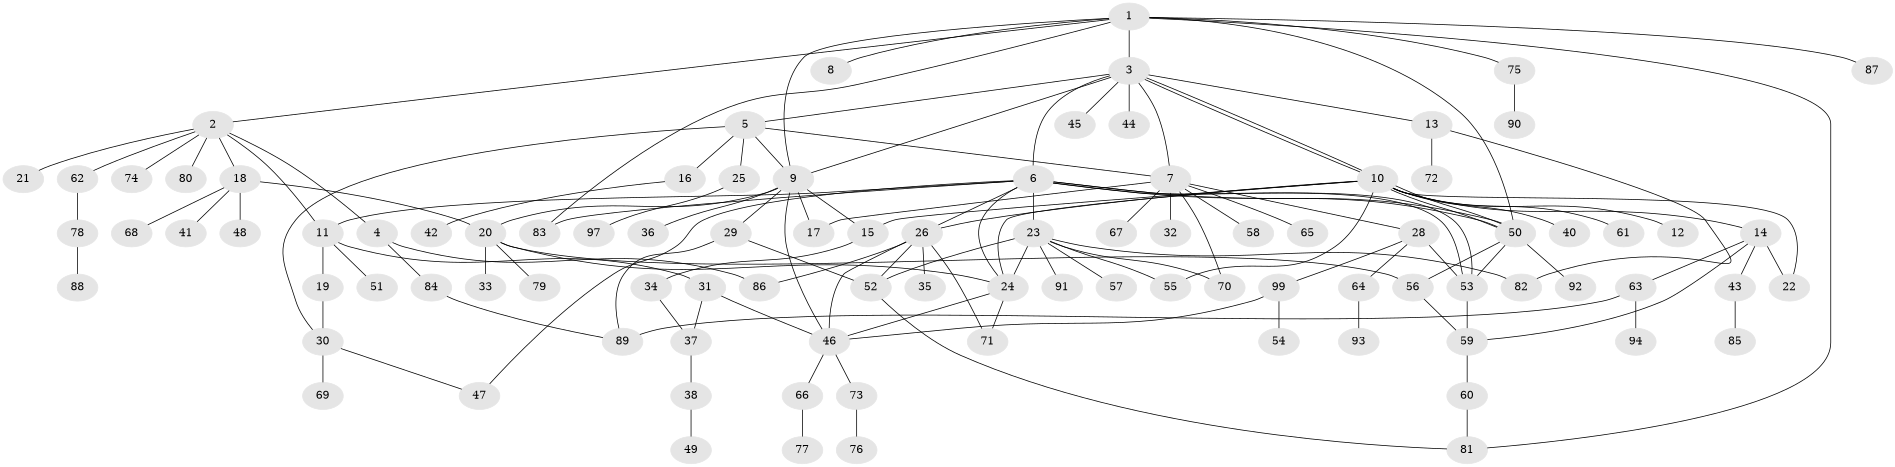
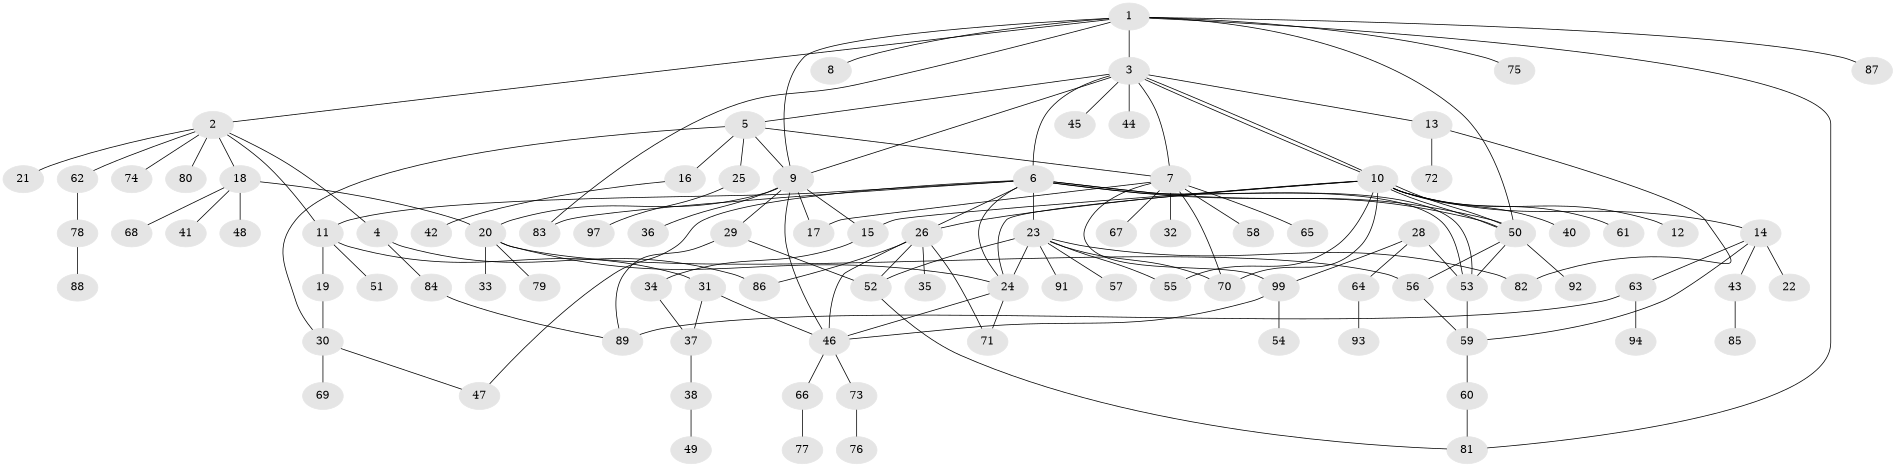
node "90": removed
edge "10" -- "22": now "10" -- "70"
edge "7" -- "28": now "7" -- "99"
